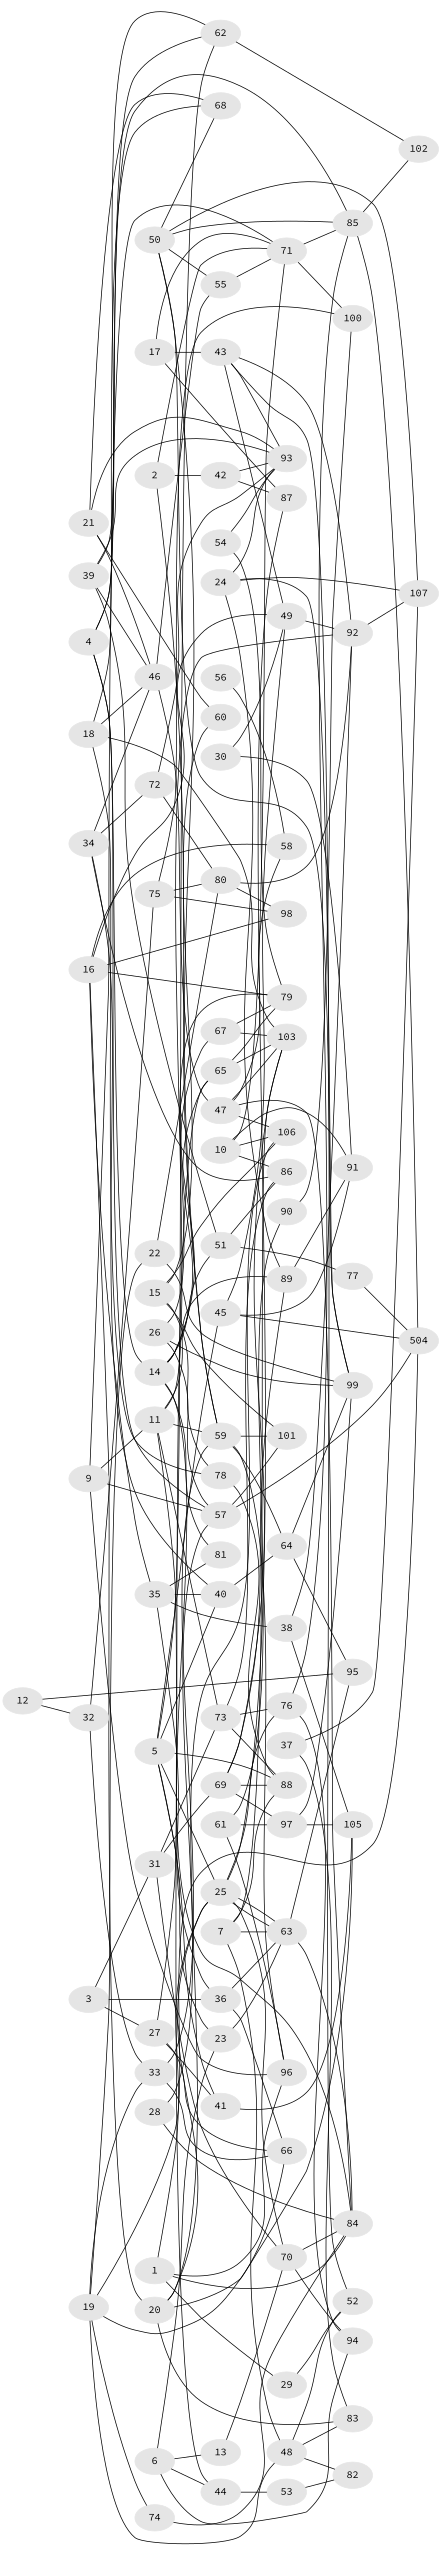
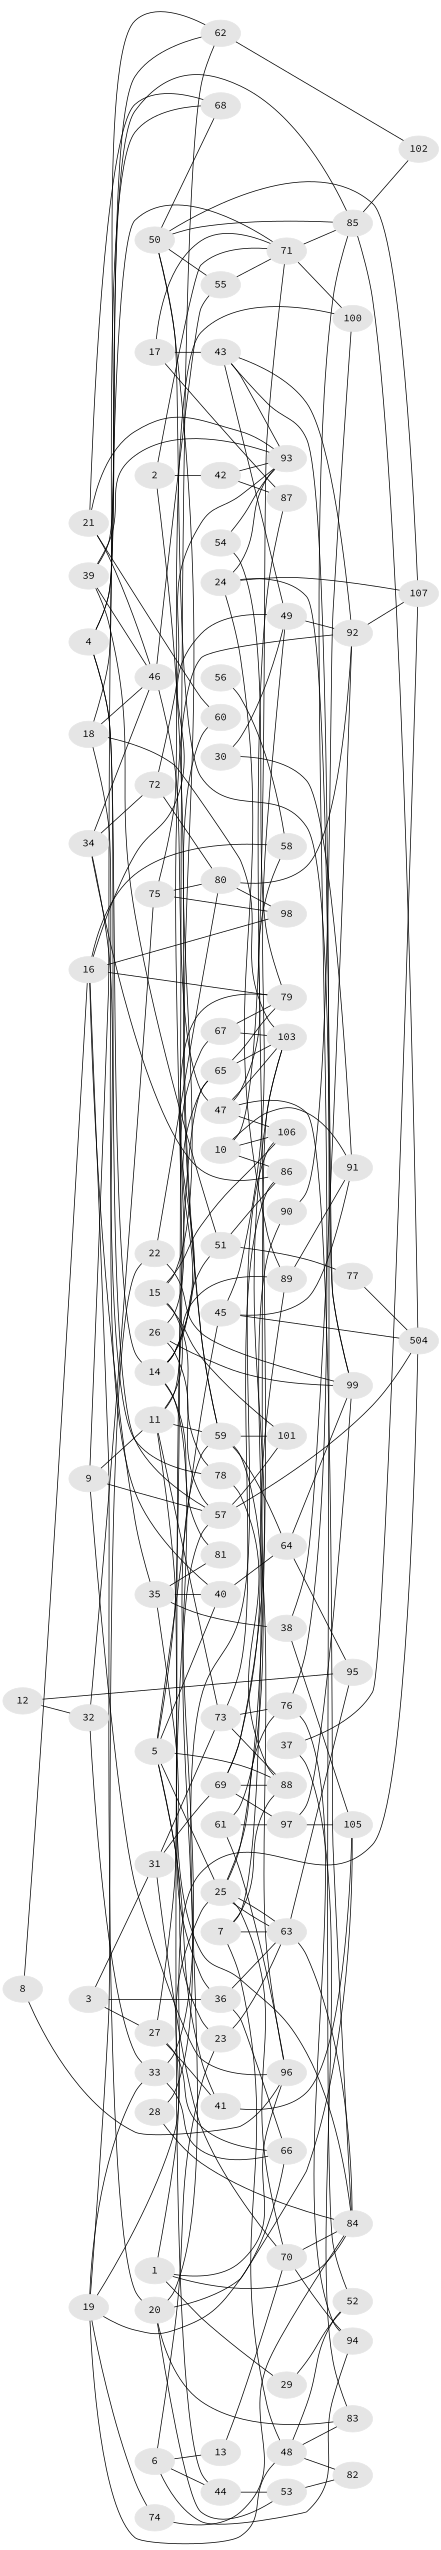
node "8": added
edge "25" -- "20": now "53" -- "20"
